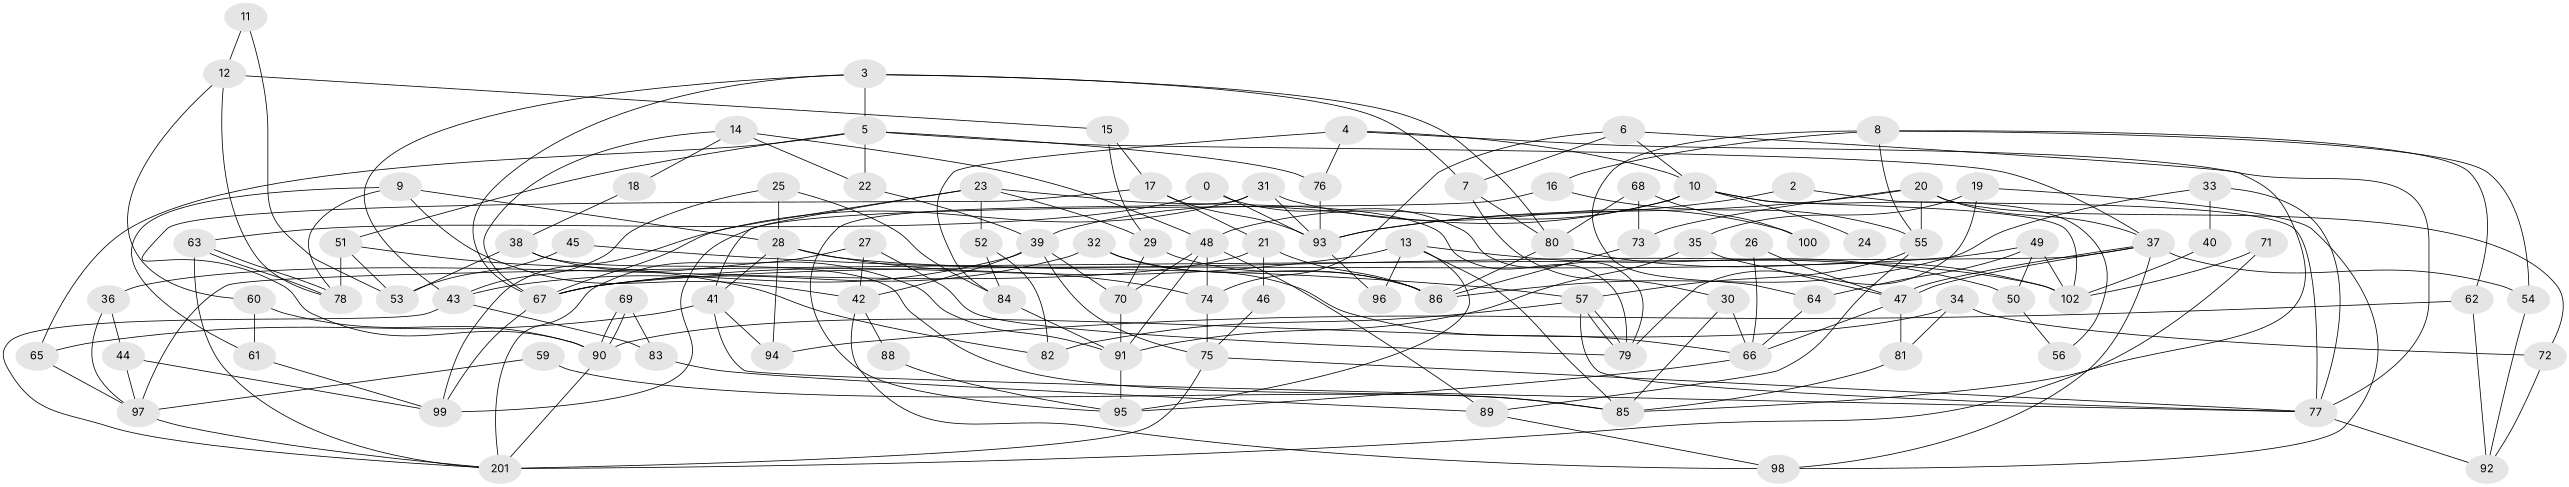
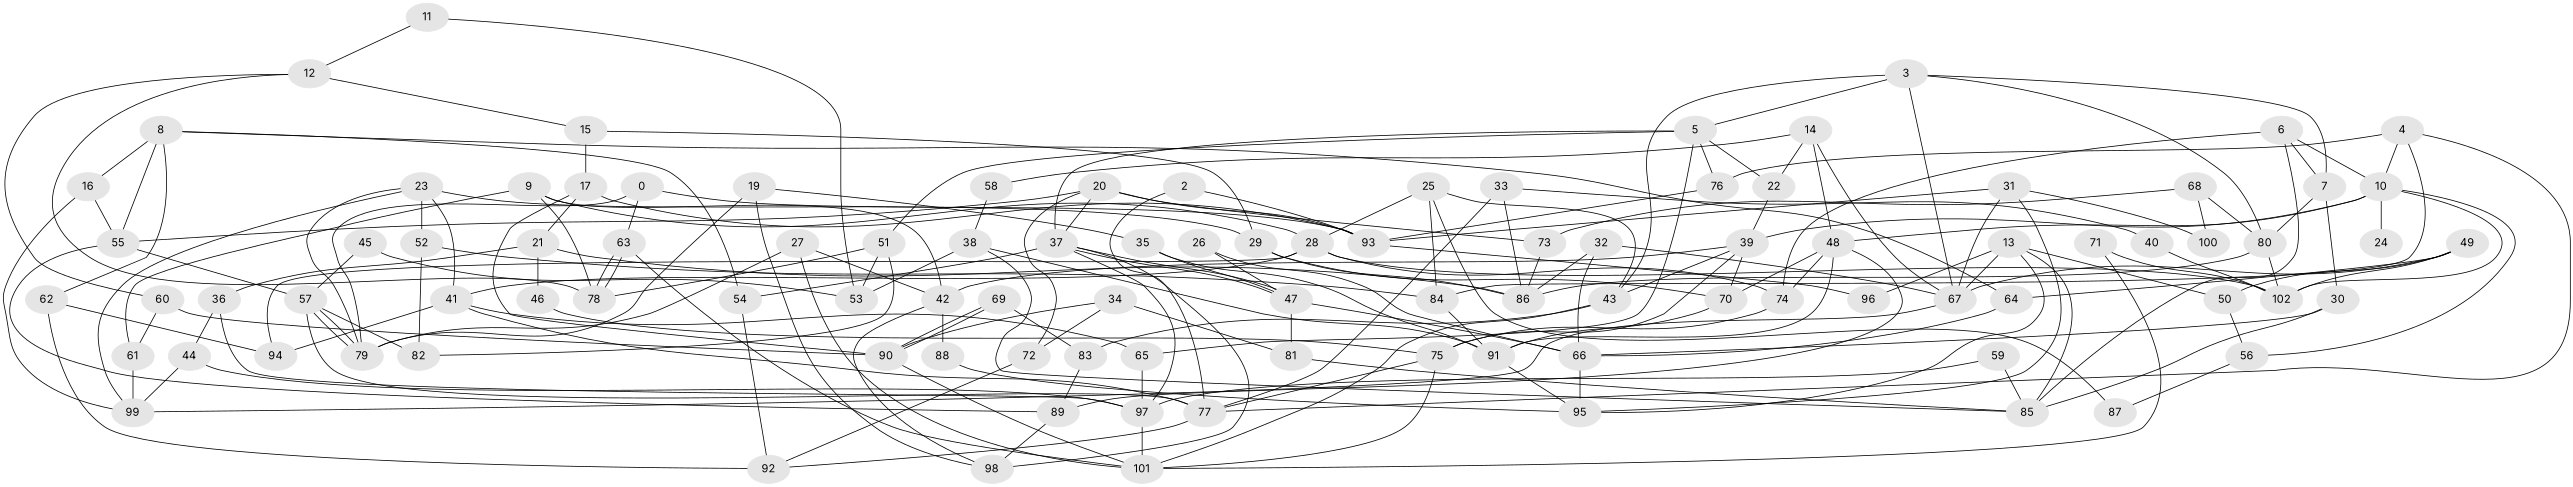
node "18": label "18" -> "58"
node "87": added
node "201": label "201" -> "101"
